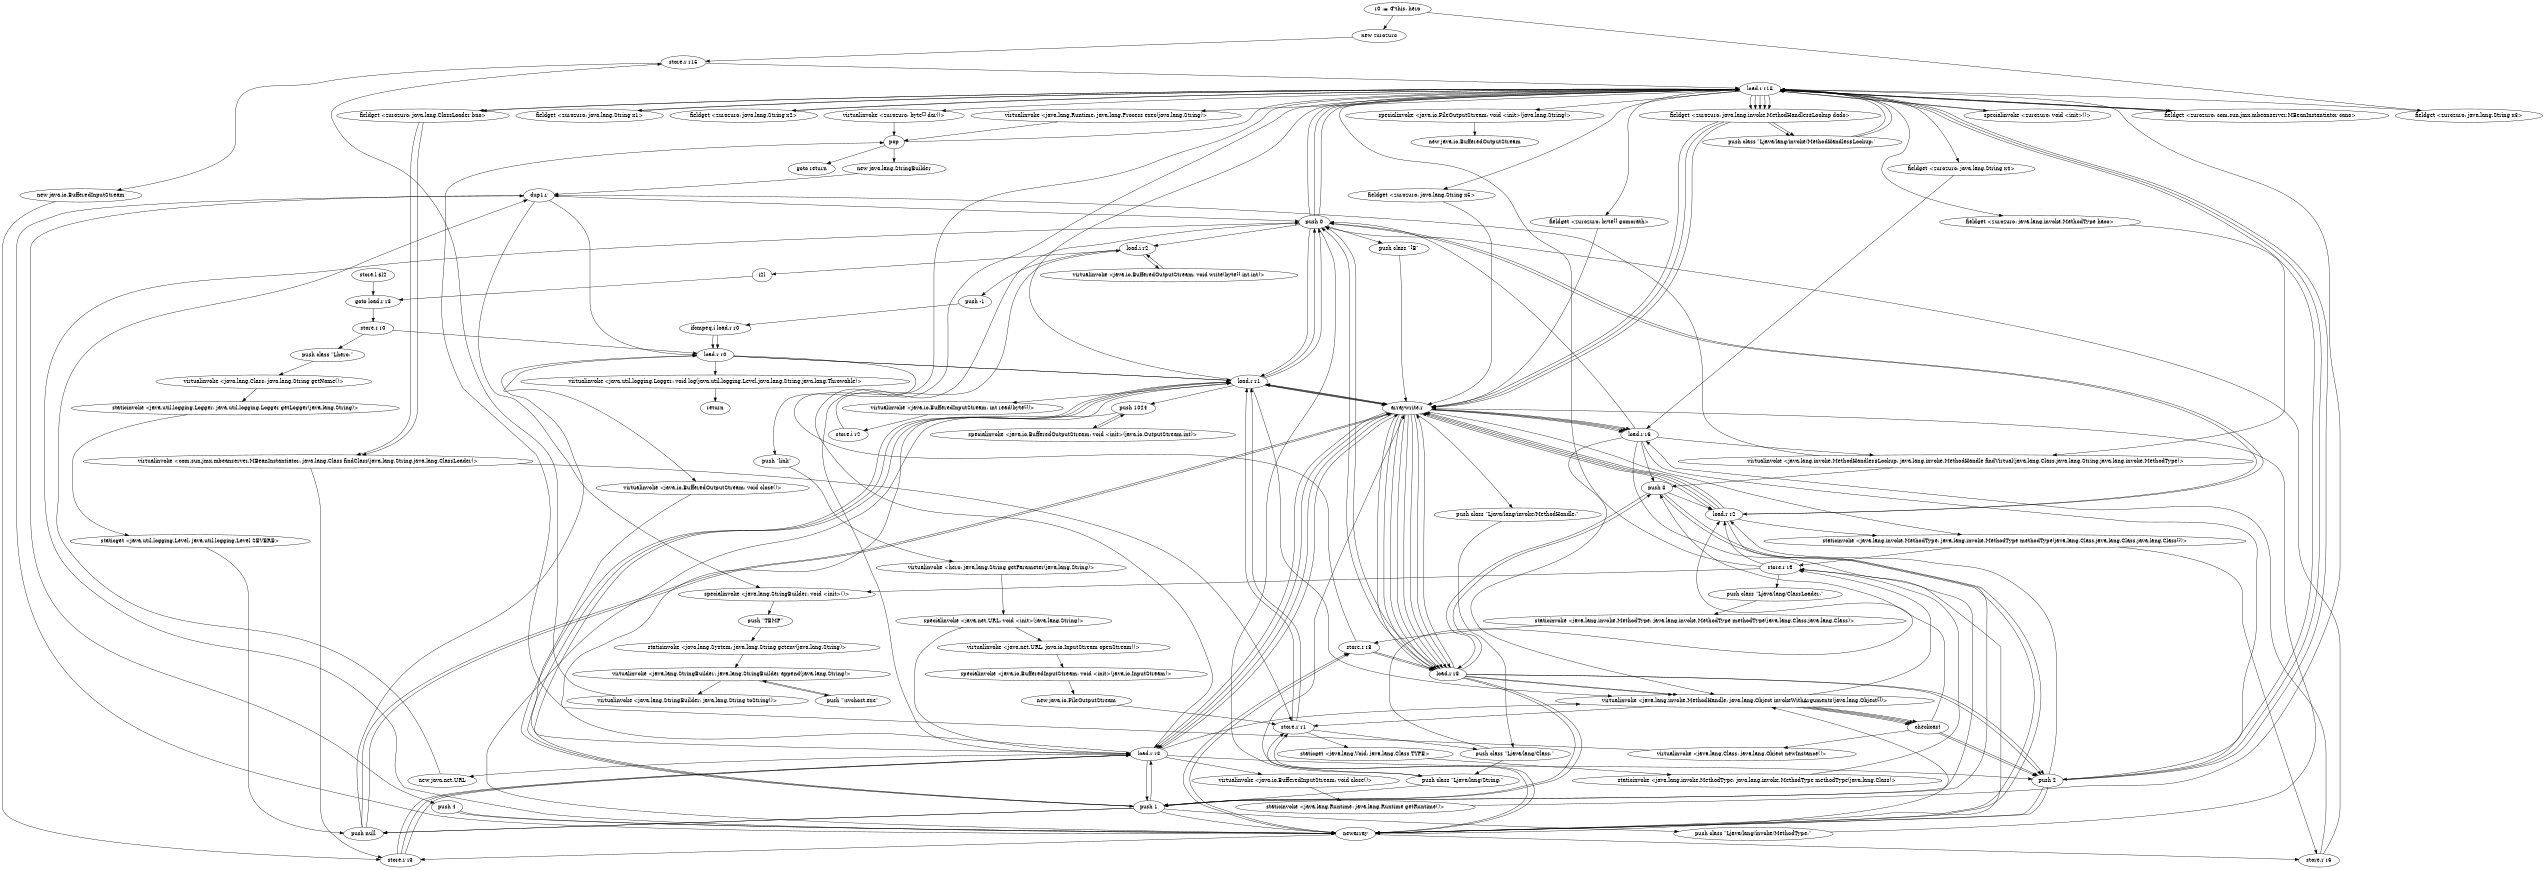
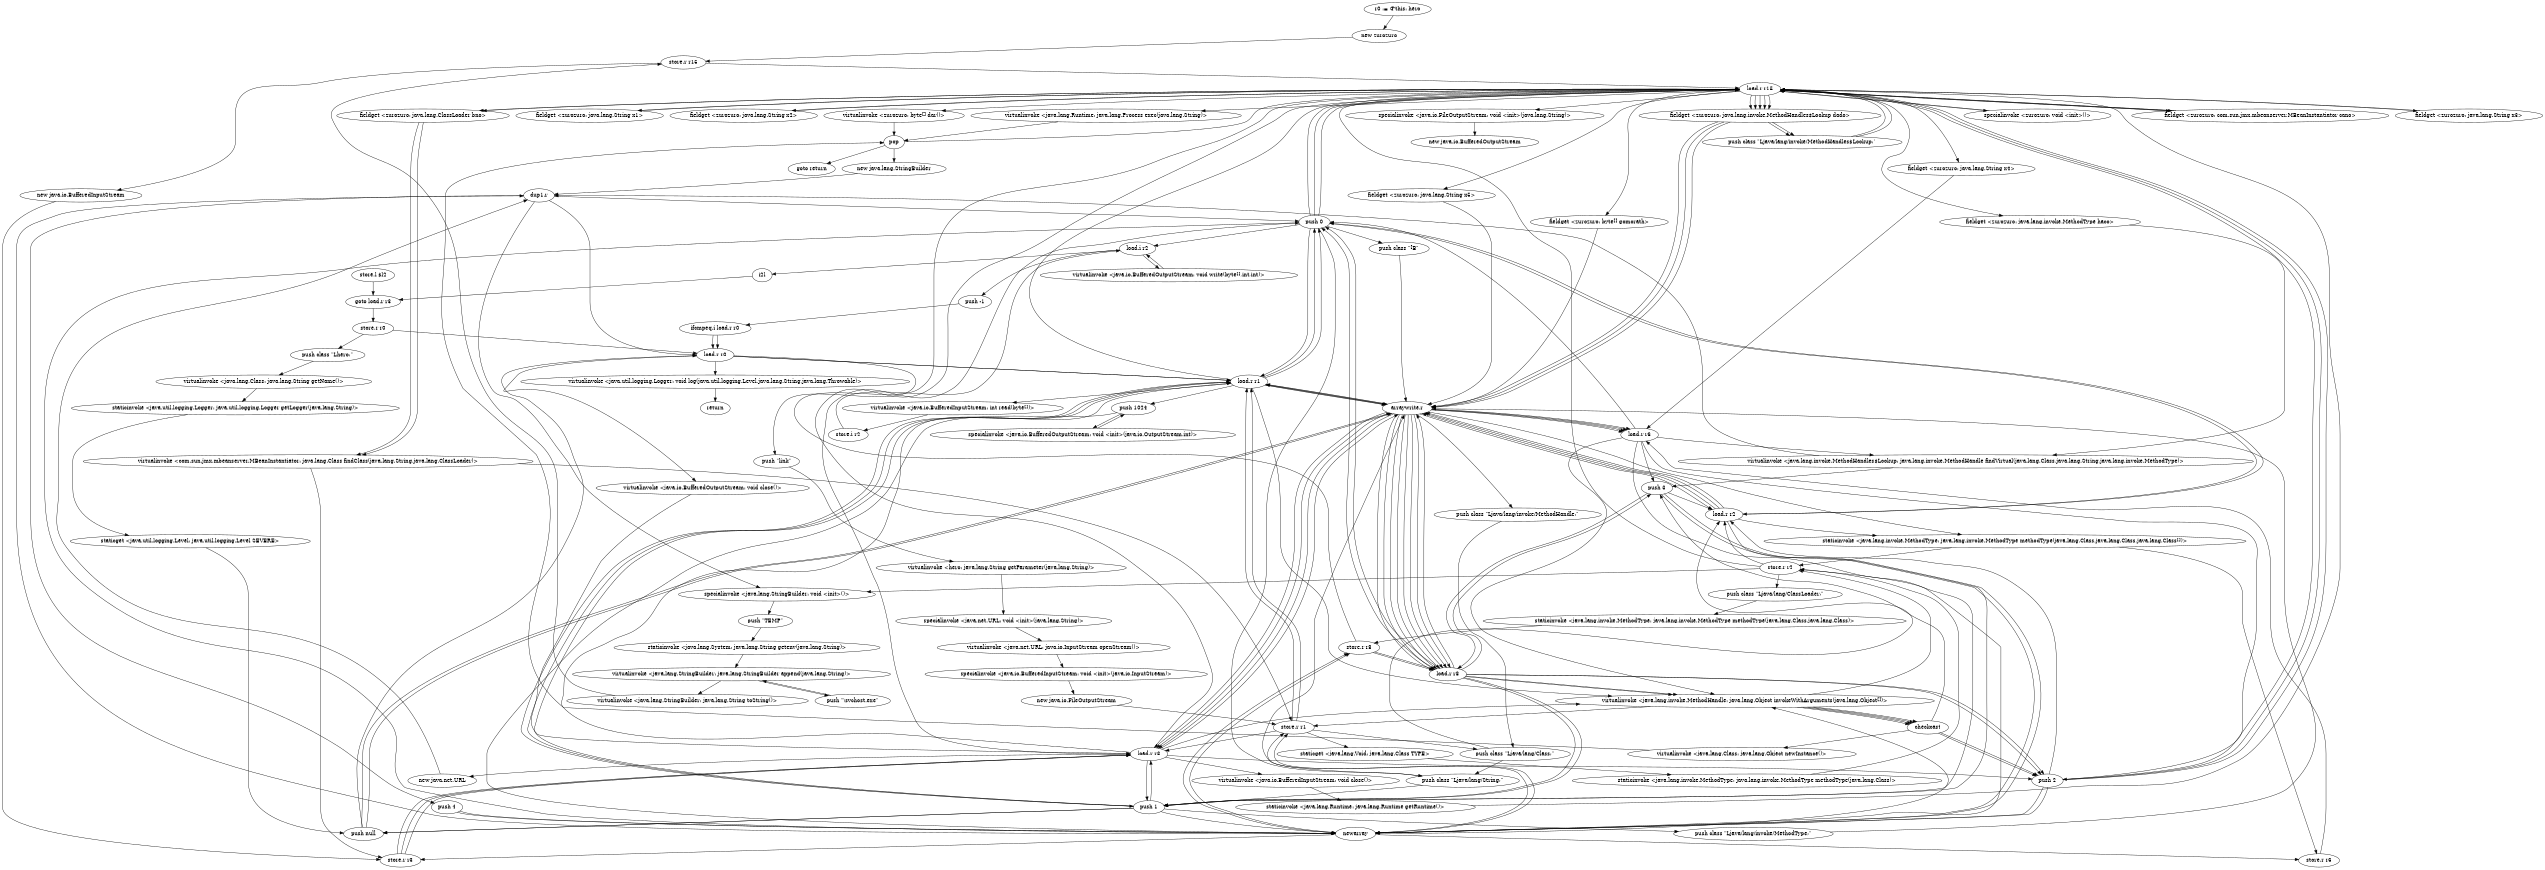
edge "r0 := @this: hero" -> "fieldget <zurozuro: java.lang.String x3>": now "load.r r15" -> "fieldget <zurozuro: java.lang.String x3>"
edge "store.r r6" -> "push 0": removed
node "store.r r9": label "store.r r9" -> "store.r r2"
edge "specialinvoke <java.net.URL: void <init>(java.lang.String)>" -> "load.r r3": now "store.r r1" -> "load.r r3"
